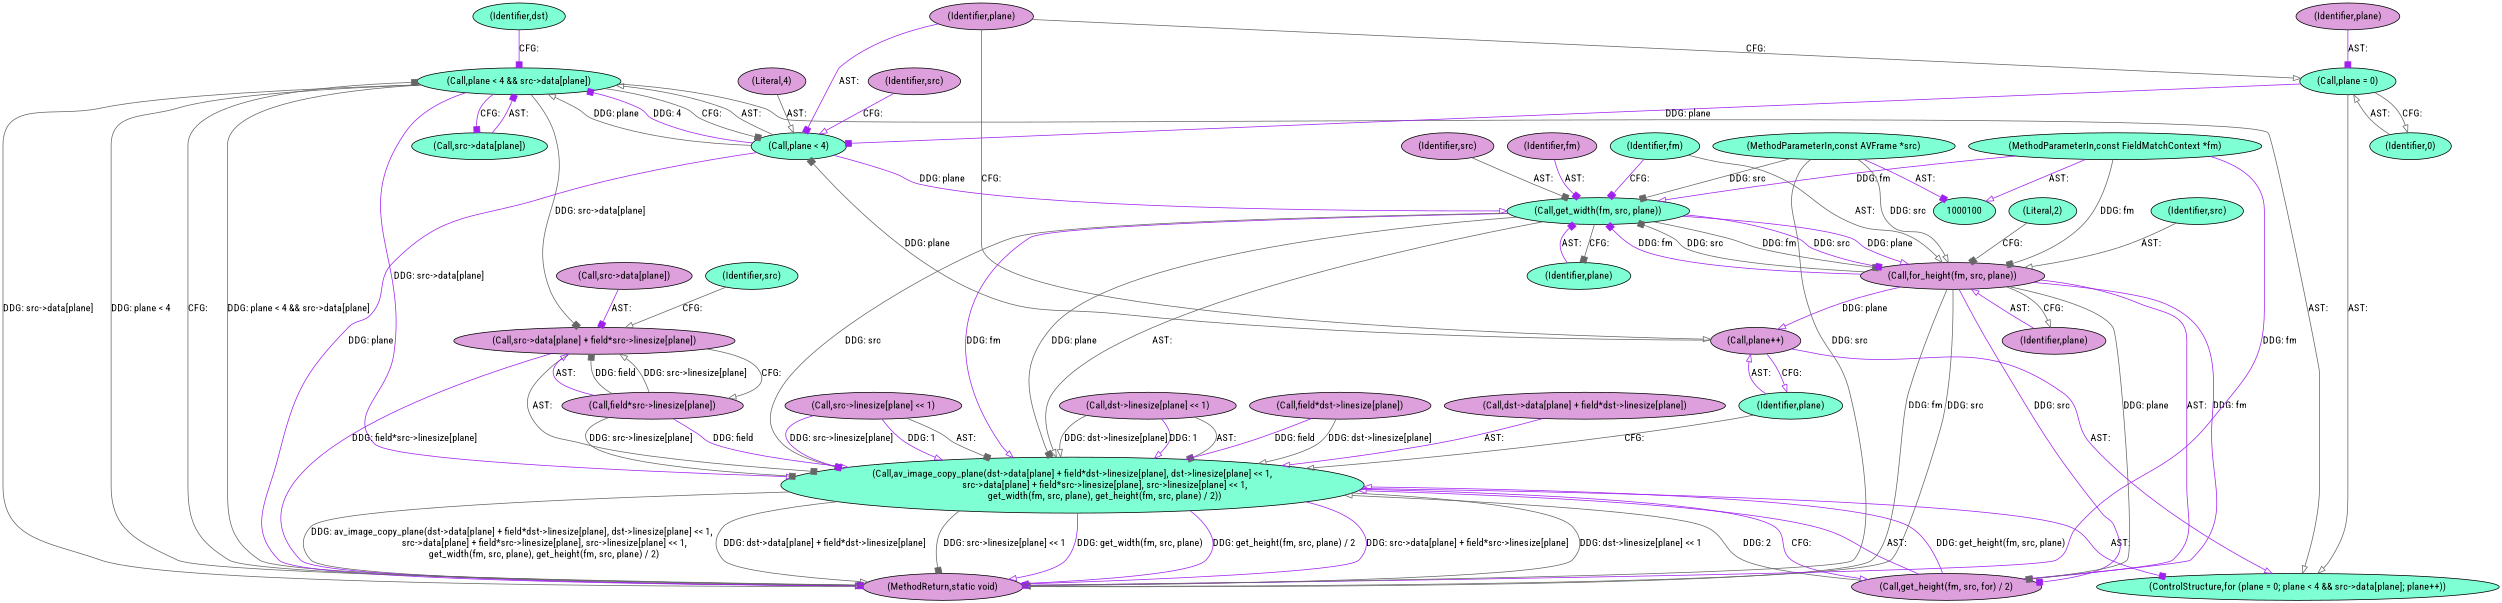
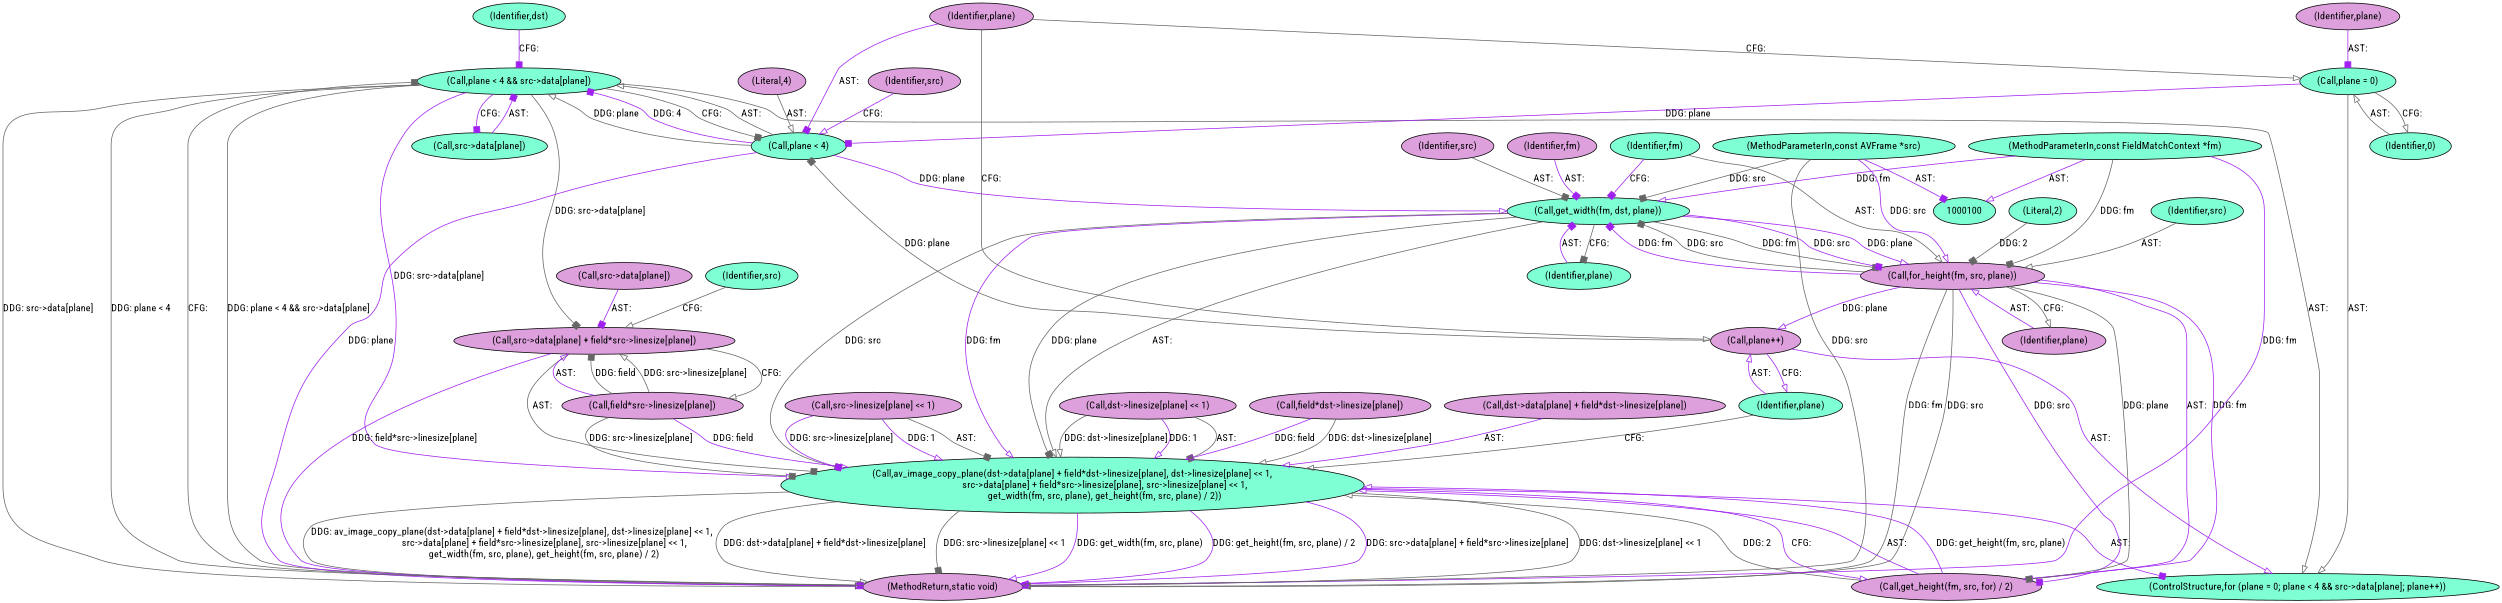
node "(Call,get_width(fm, src, plane))": label "(Call,get_width(fm, src, plane))" -> "(Call,get_width(fm, dst, plane))"
edge "(MethodParameterIn,const AVFrame *src)" -> "(Call,for_height(fm, src, plane))": color gray40 -> purple
edge "(Literal,2)" -> "(Call,for_height(fm, src, plane))": label "CFG: " -> "DDG: 2"
